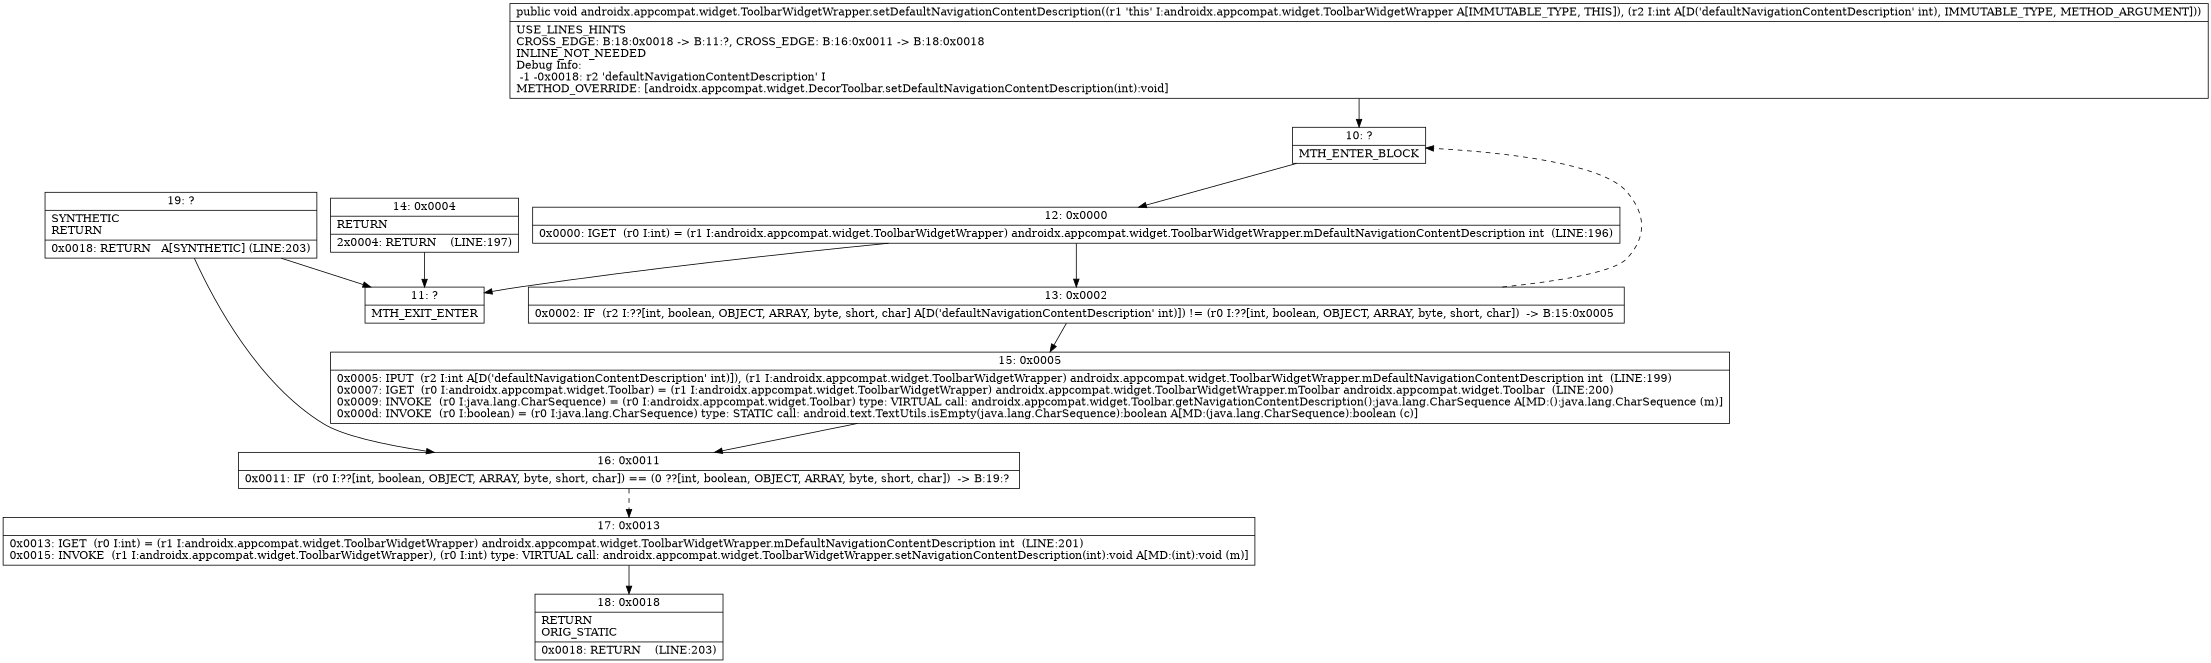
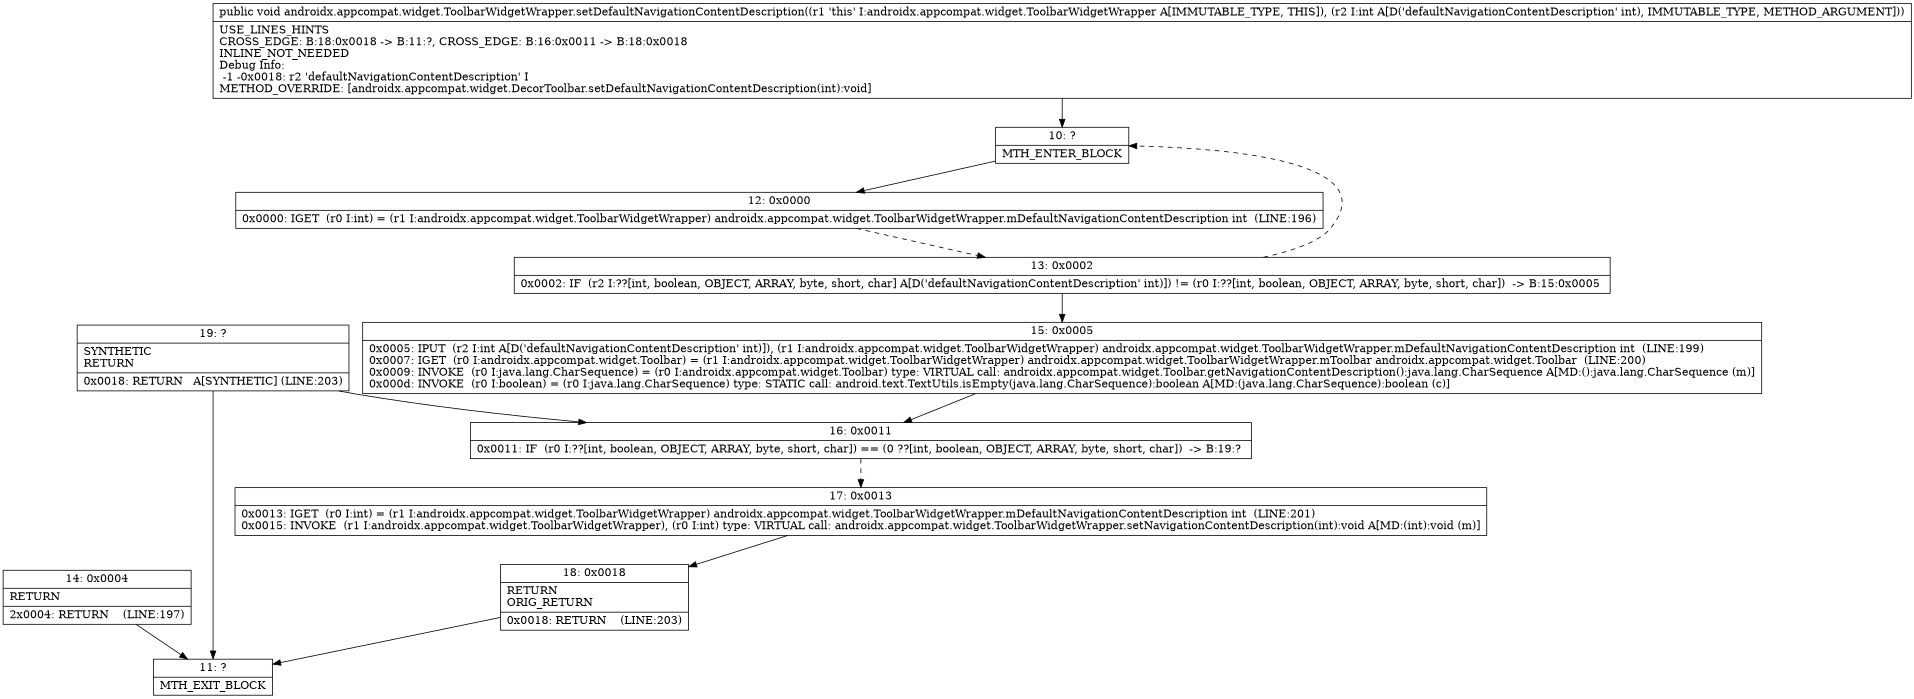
edge "12: 0x0000" -> "13: 0x0002": style solid -> dashed
edge "12: 0x0000" -> "11: ?": now "18: 0x0018" -> "11: ?"
node "11: ?": text "MTH_EXIT_ENTER" -> "MTH_EXIT_BLOCK"
node "18: 0x0018": text "ORIG_STATIC" -> "ORIG_RETURN"
